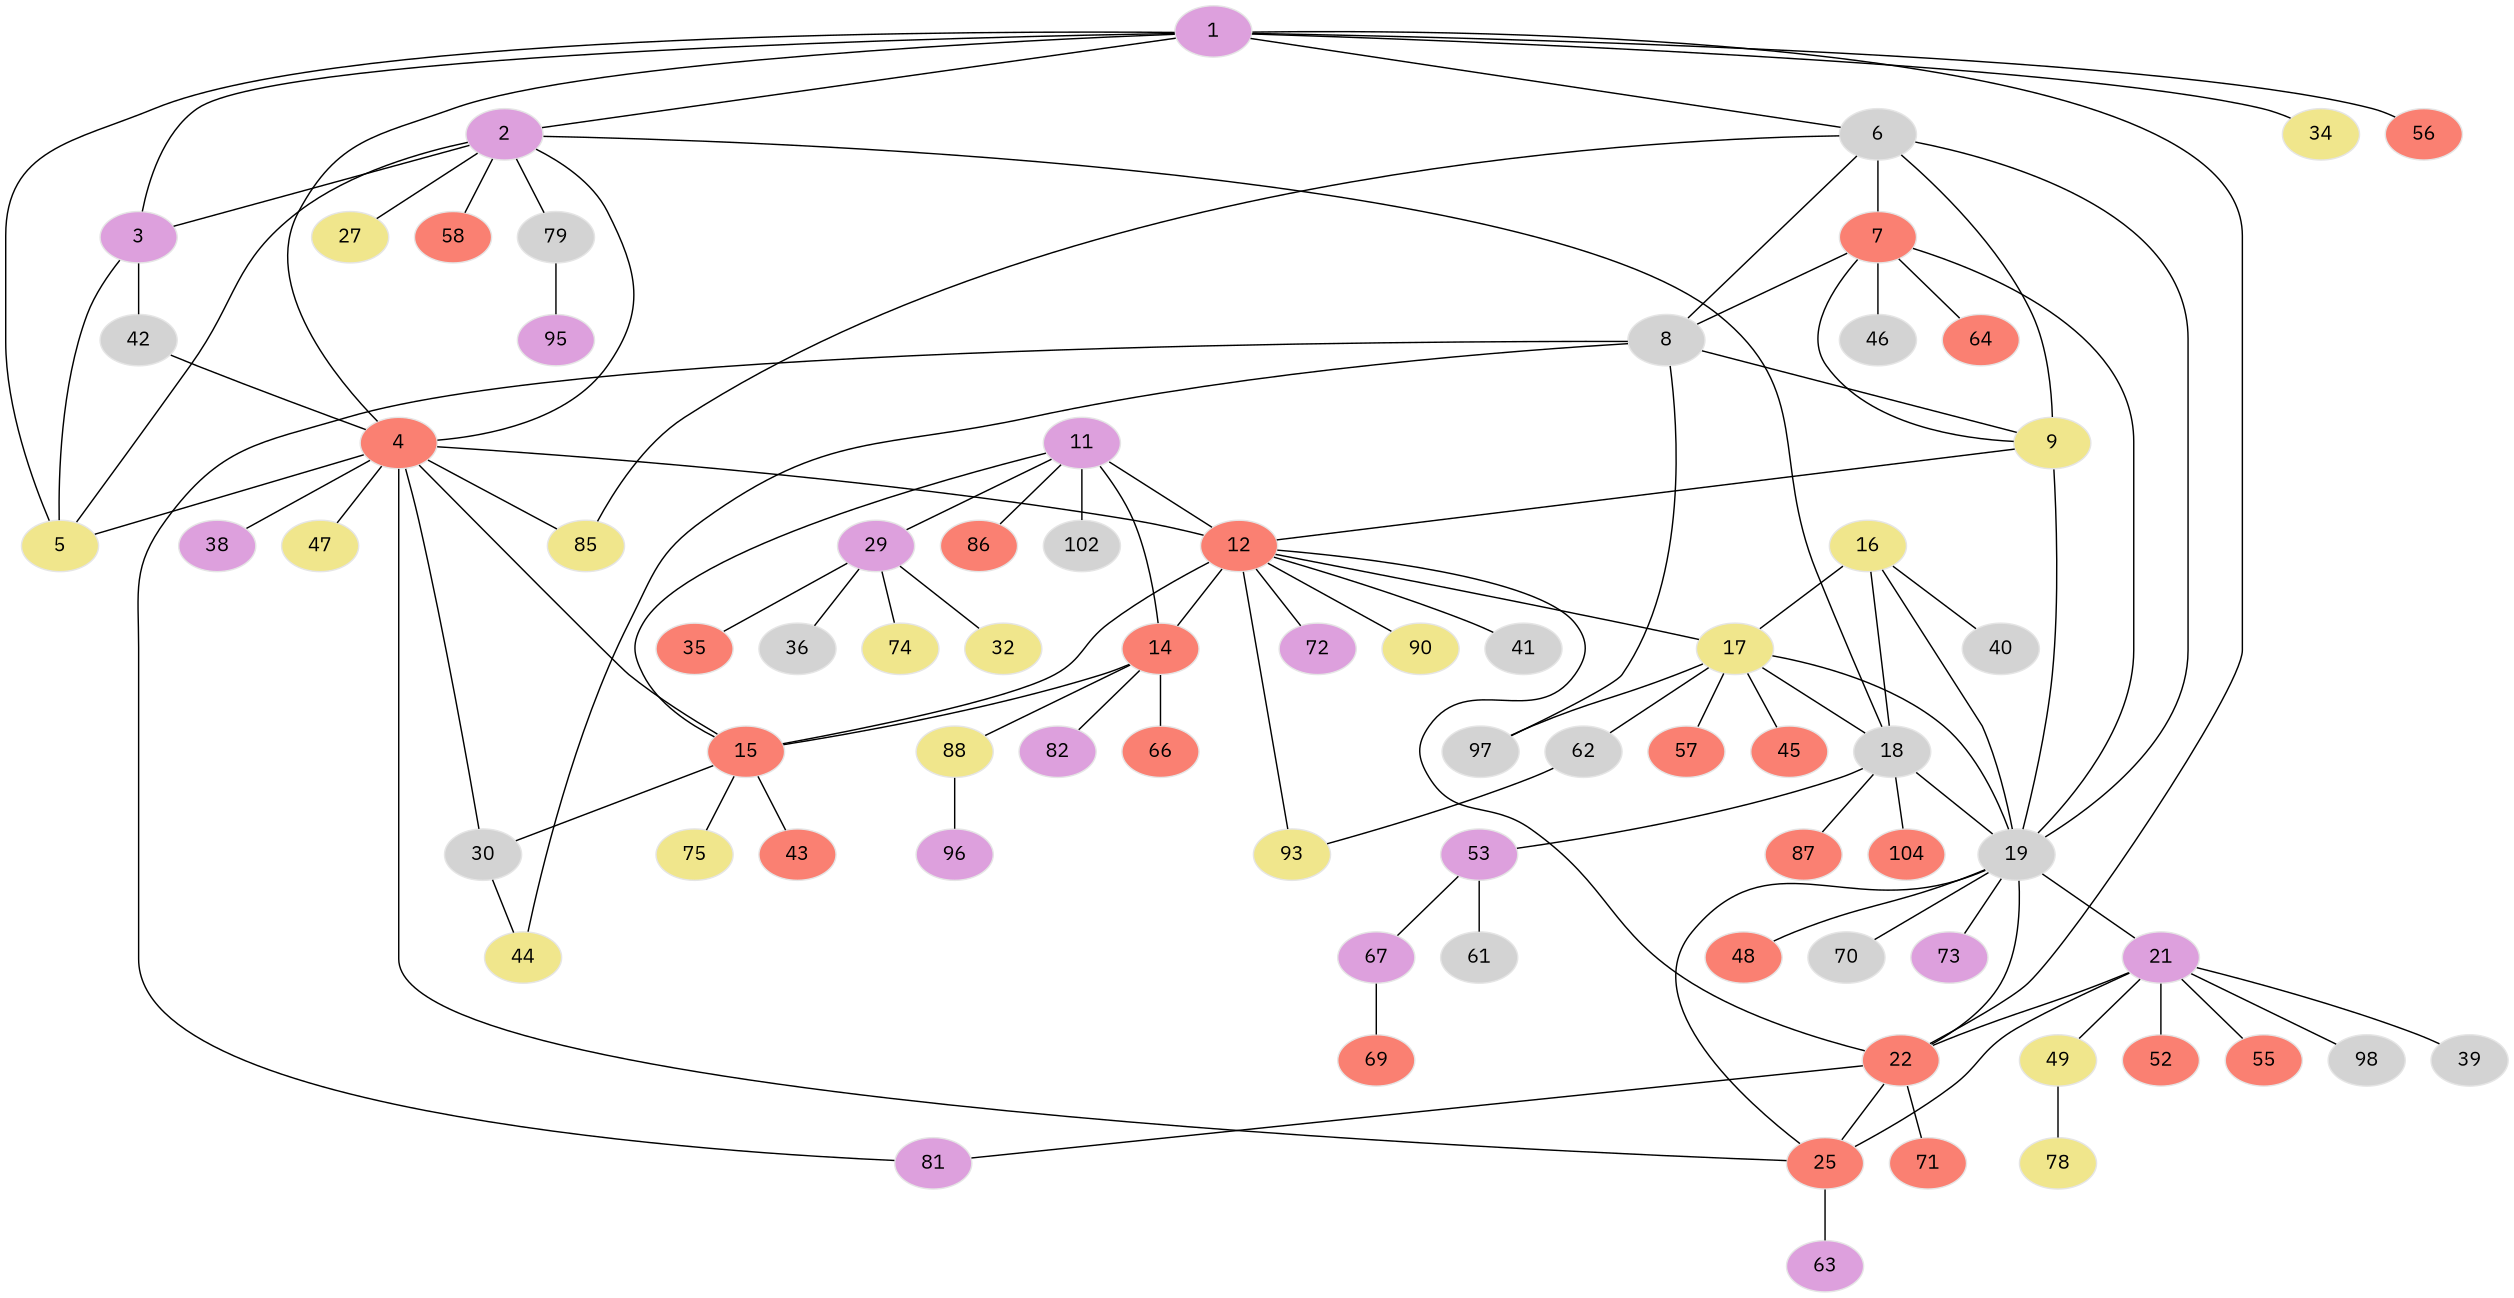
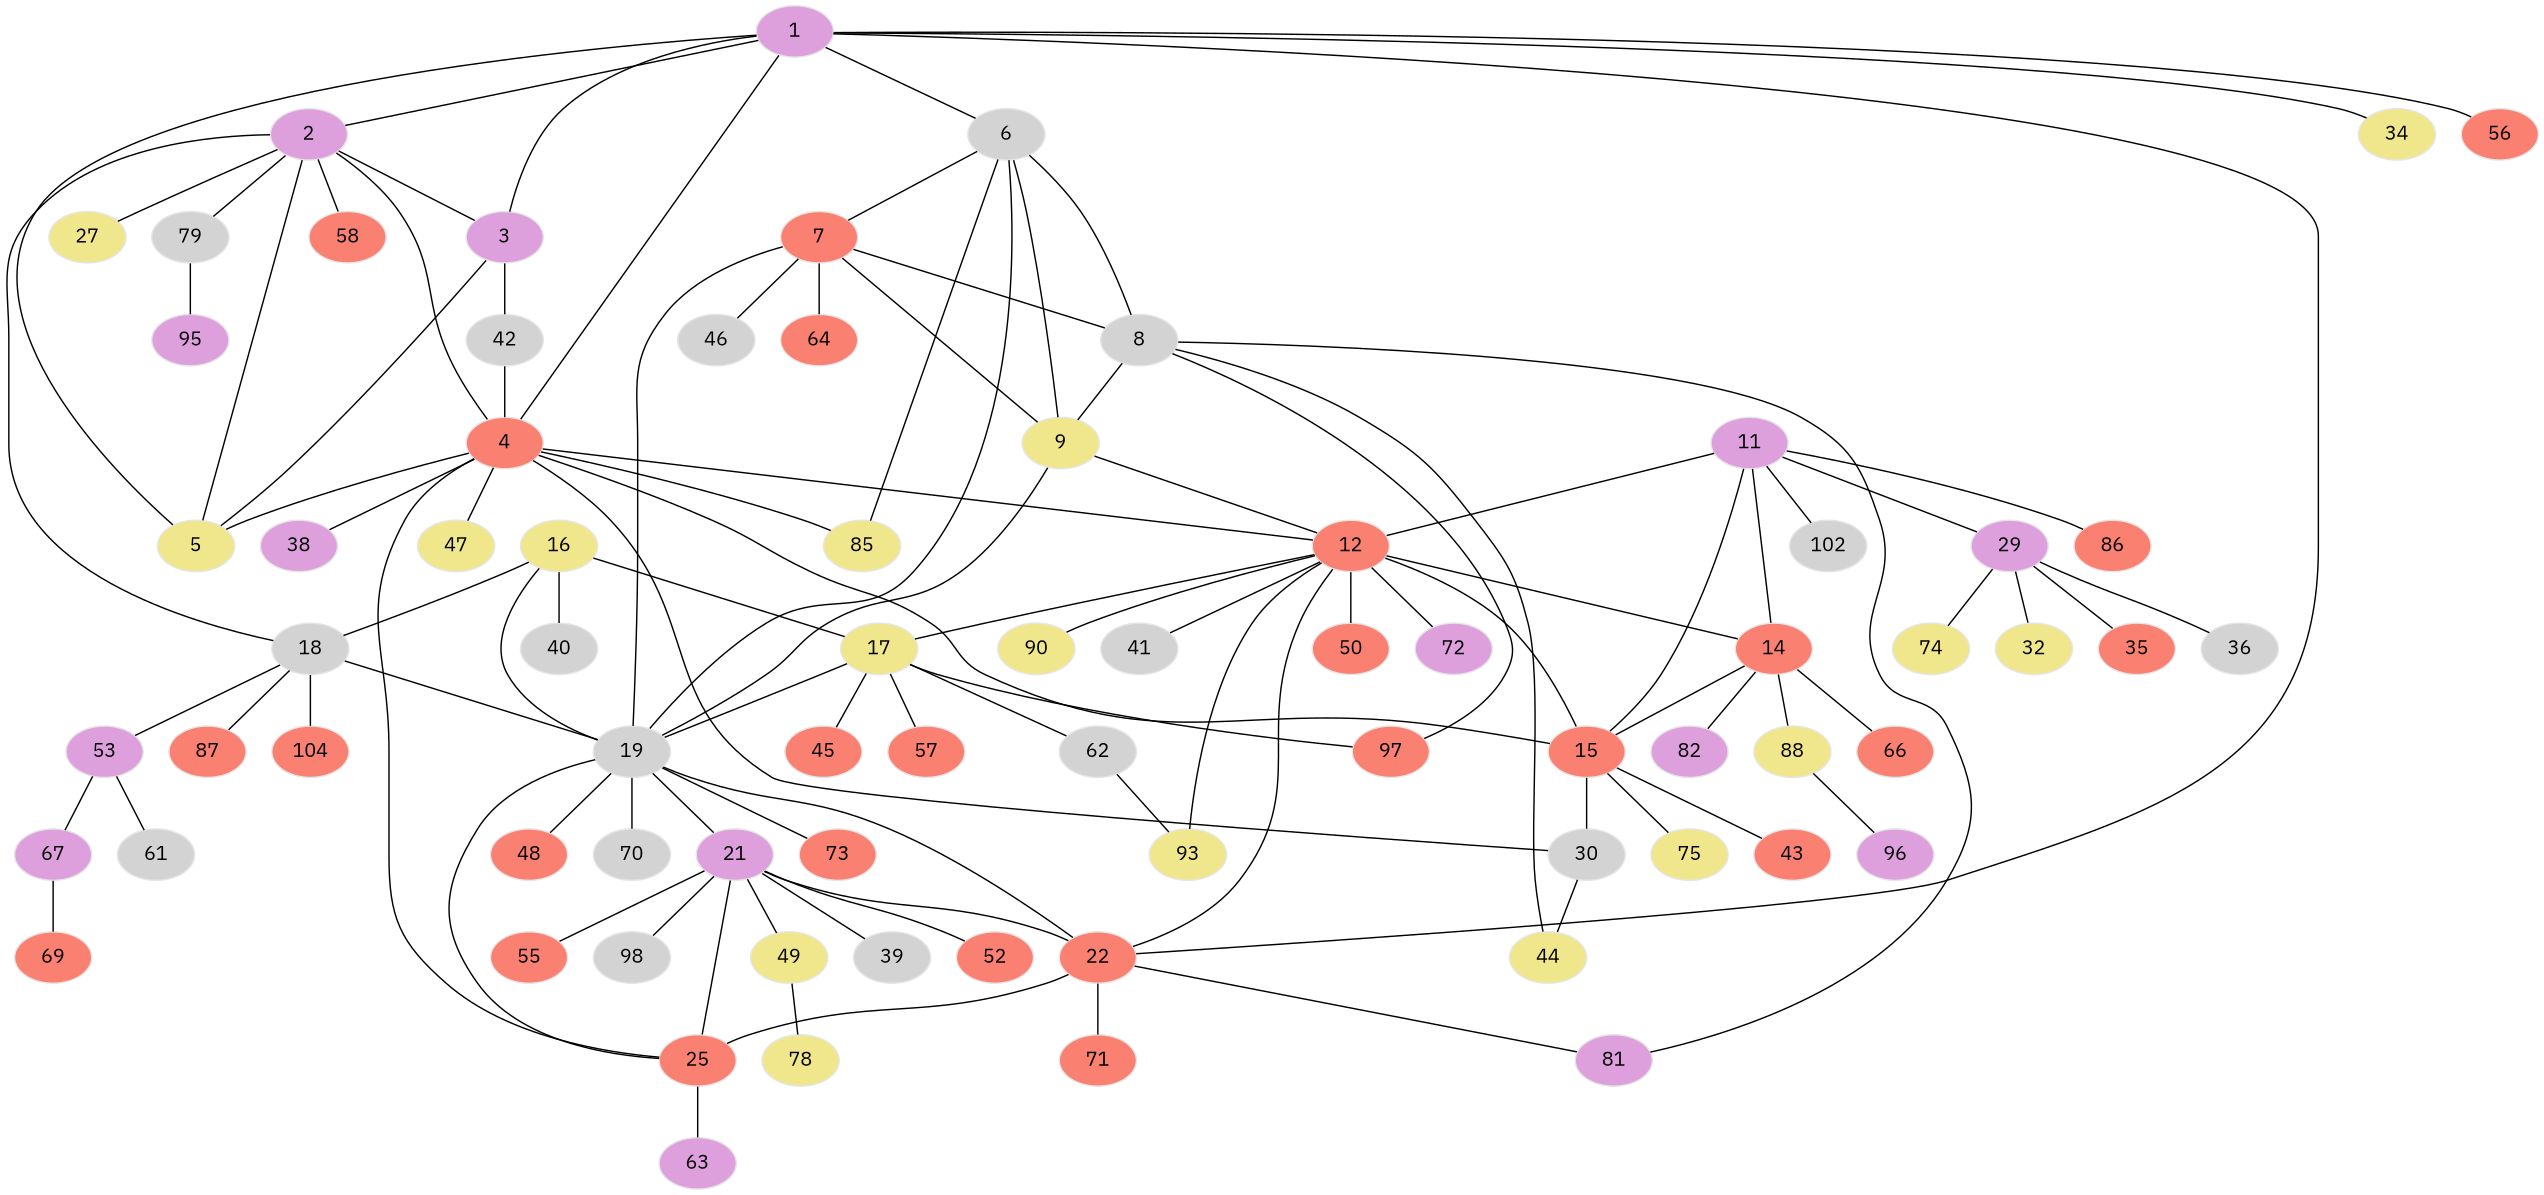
node "50": added
edge "17" -- "18": removed
node "97": fillcolor lightgrey -> salmon
node "73": fillcolor plum -> salmon
